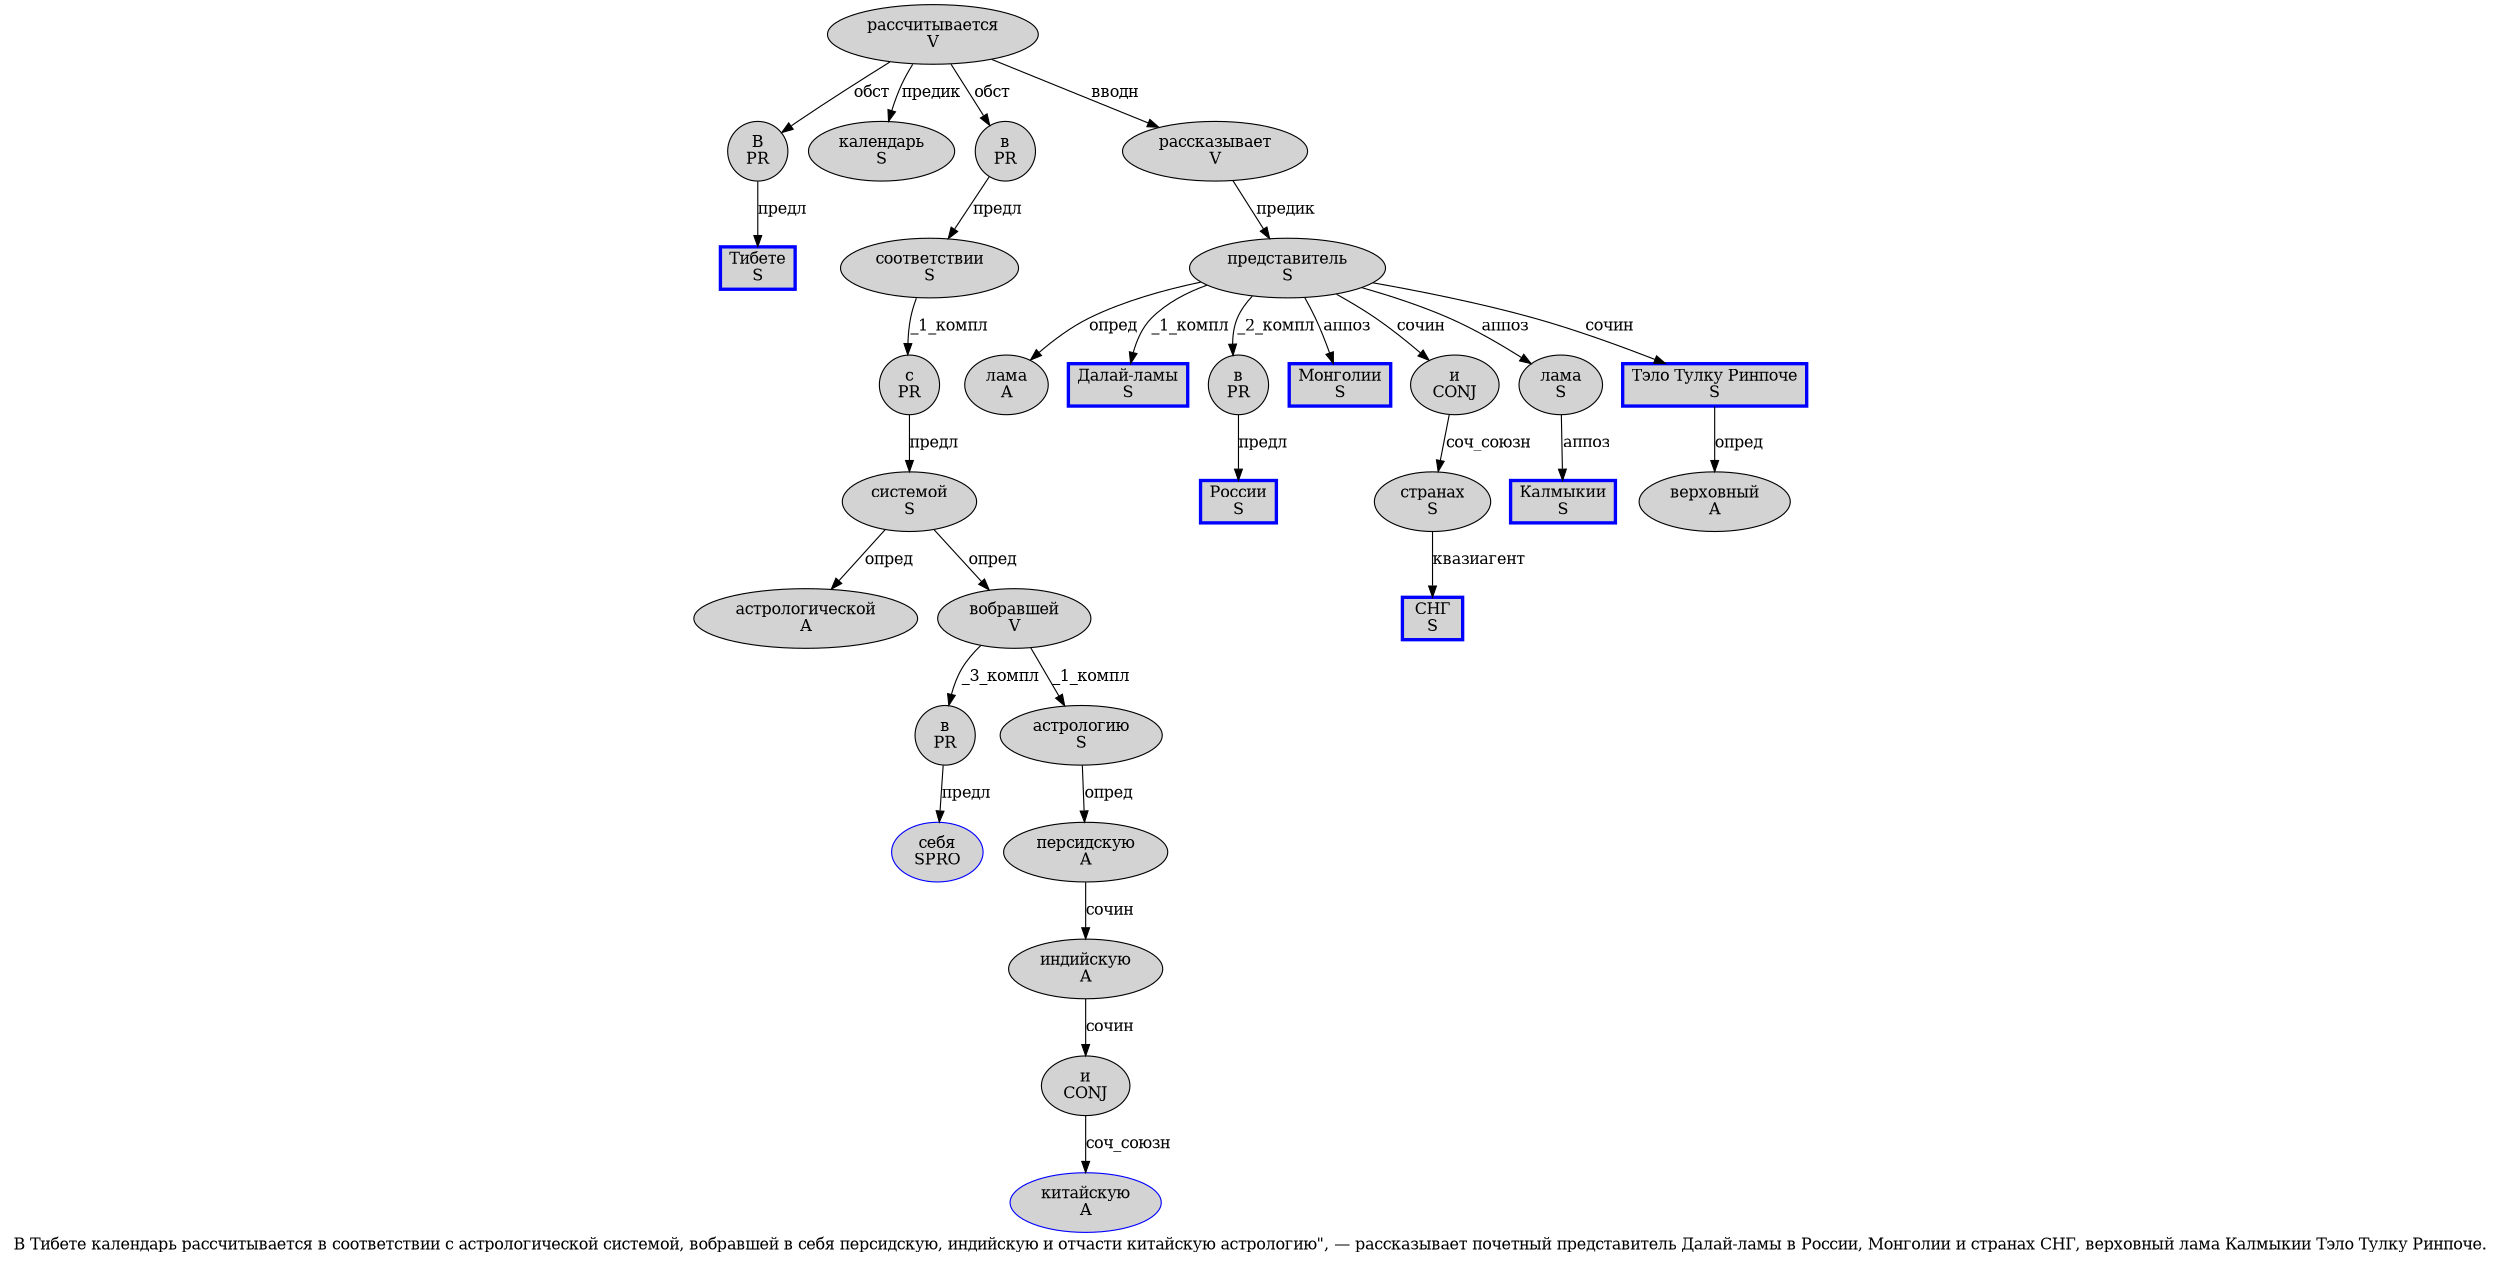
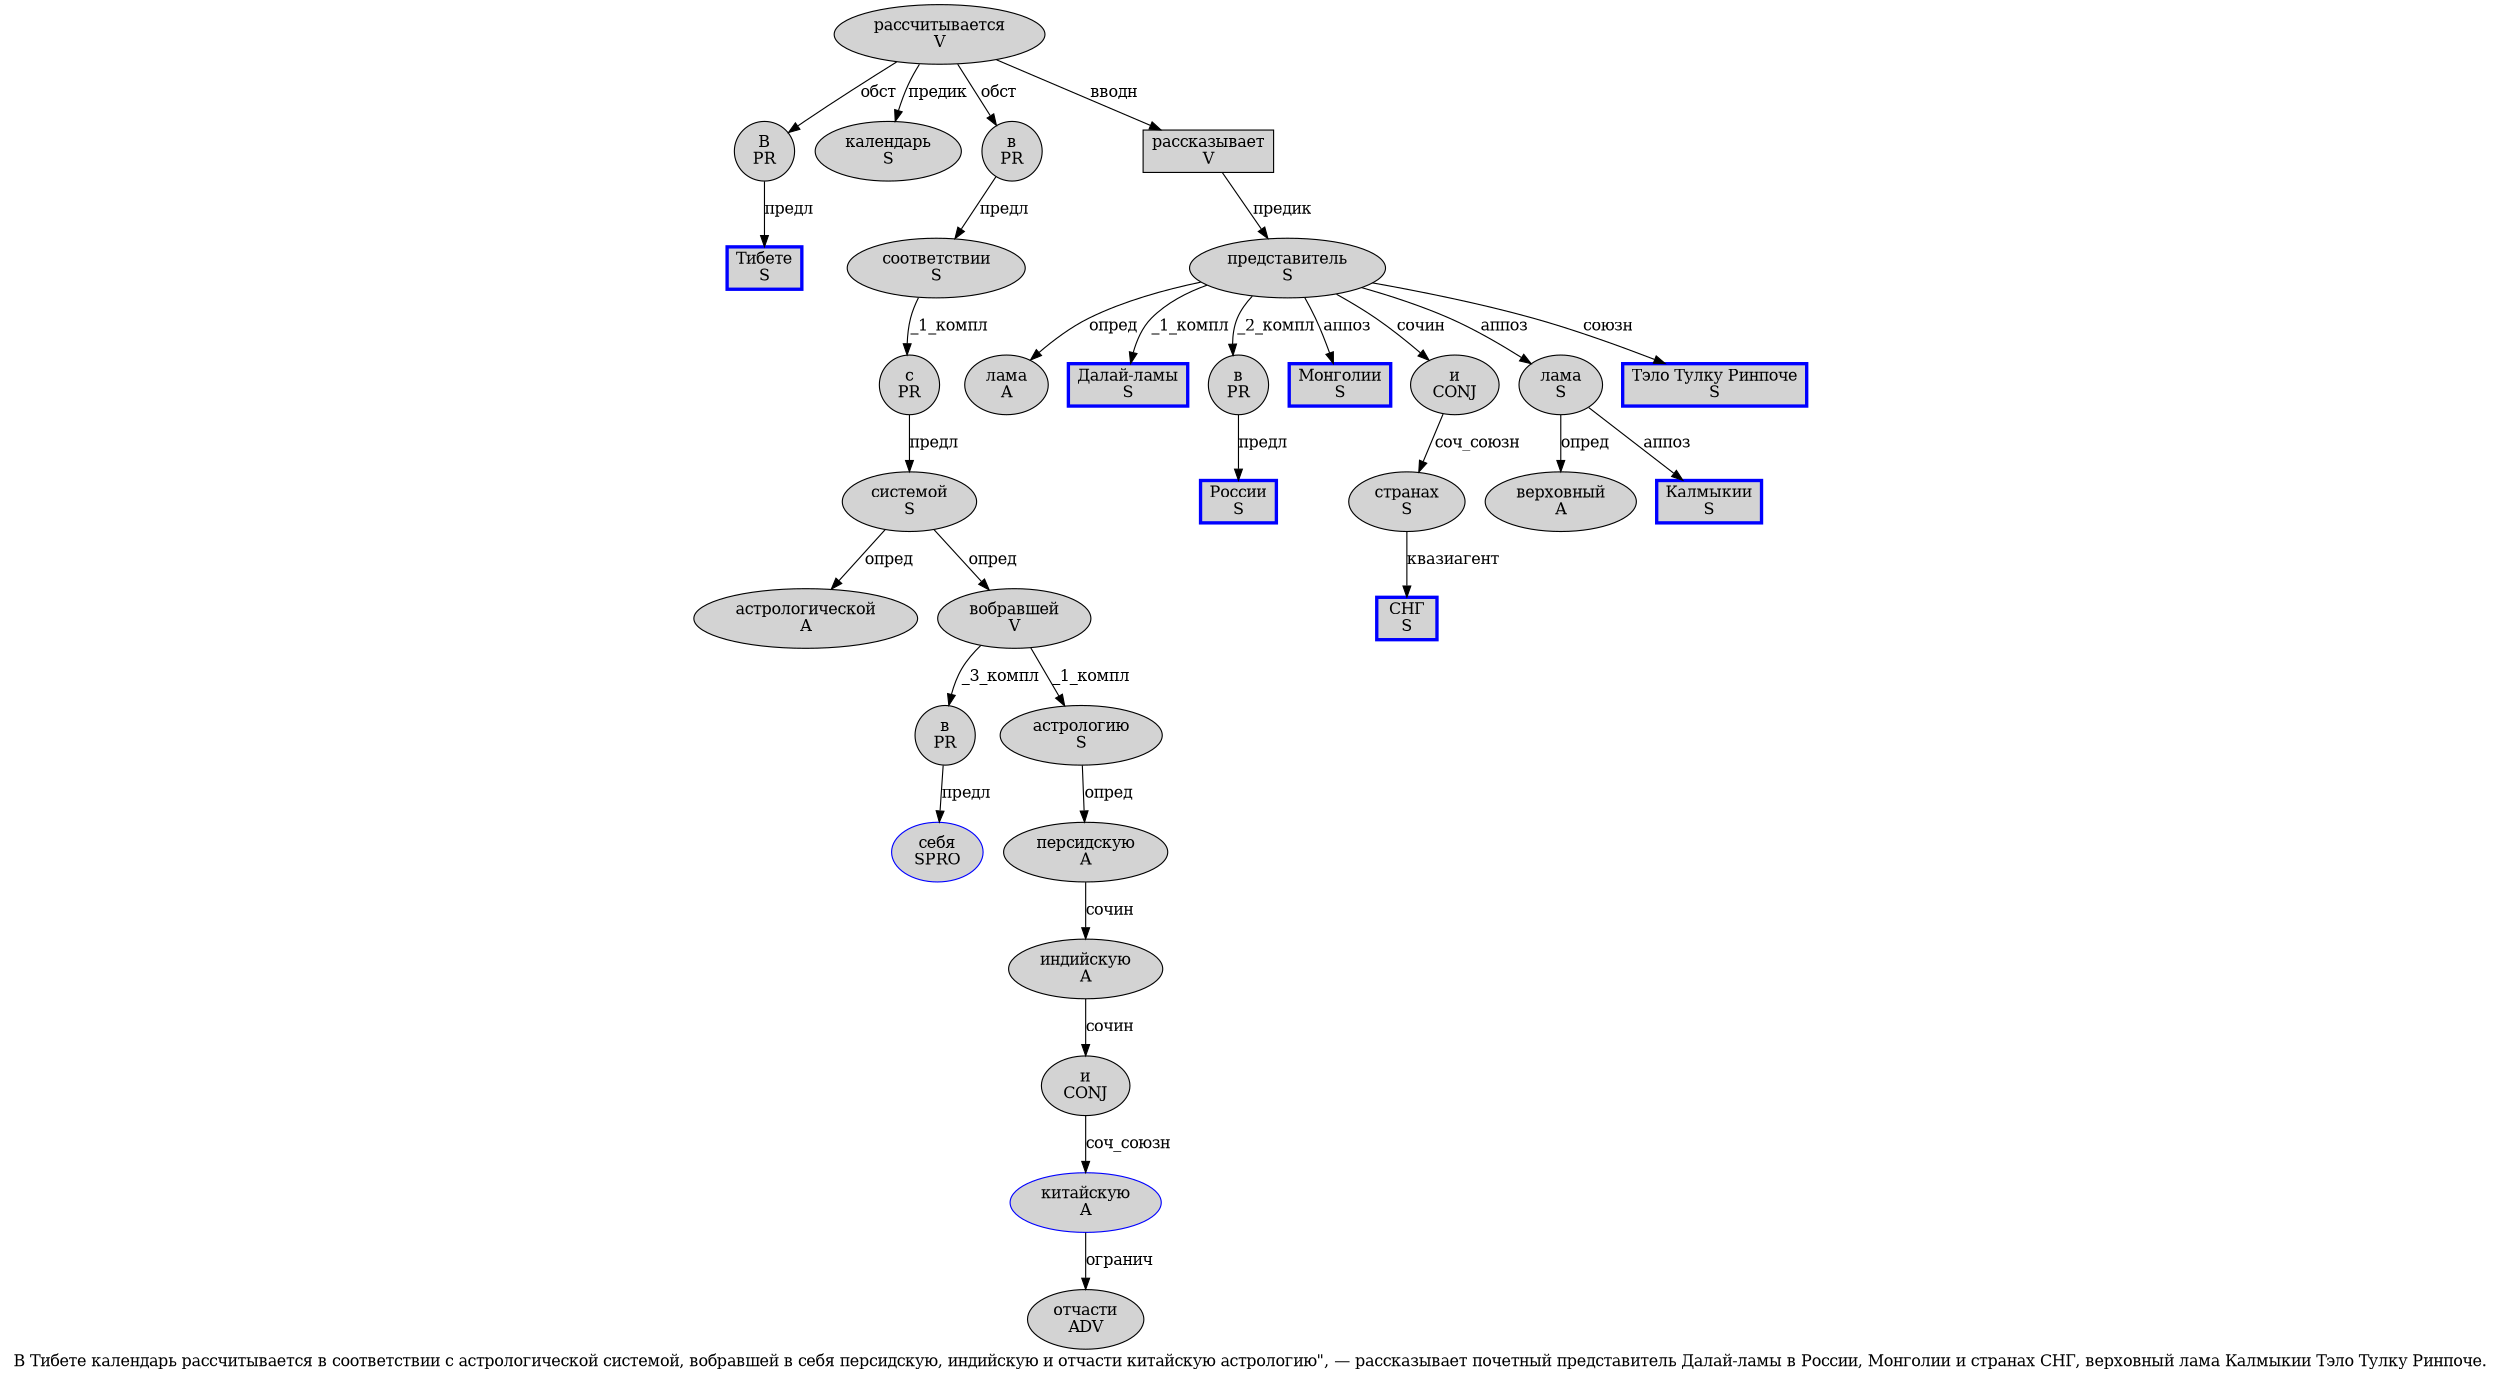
node "рассказывает V": shape ellipse -> box
edge "представитель S" -> "Тэло Тулку Ринпоче S": label "сочин" -> "союзн"
edge "Тэло Тулку Ринпоче S" -> "верховный A": now "лама S" -> "верховный A"
node "отчасти ADV": added
